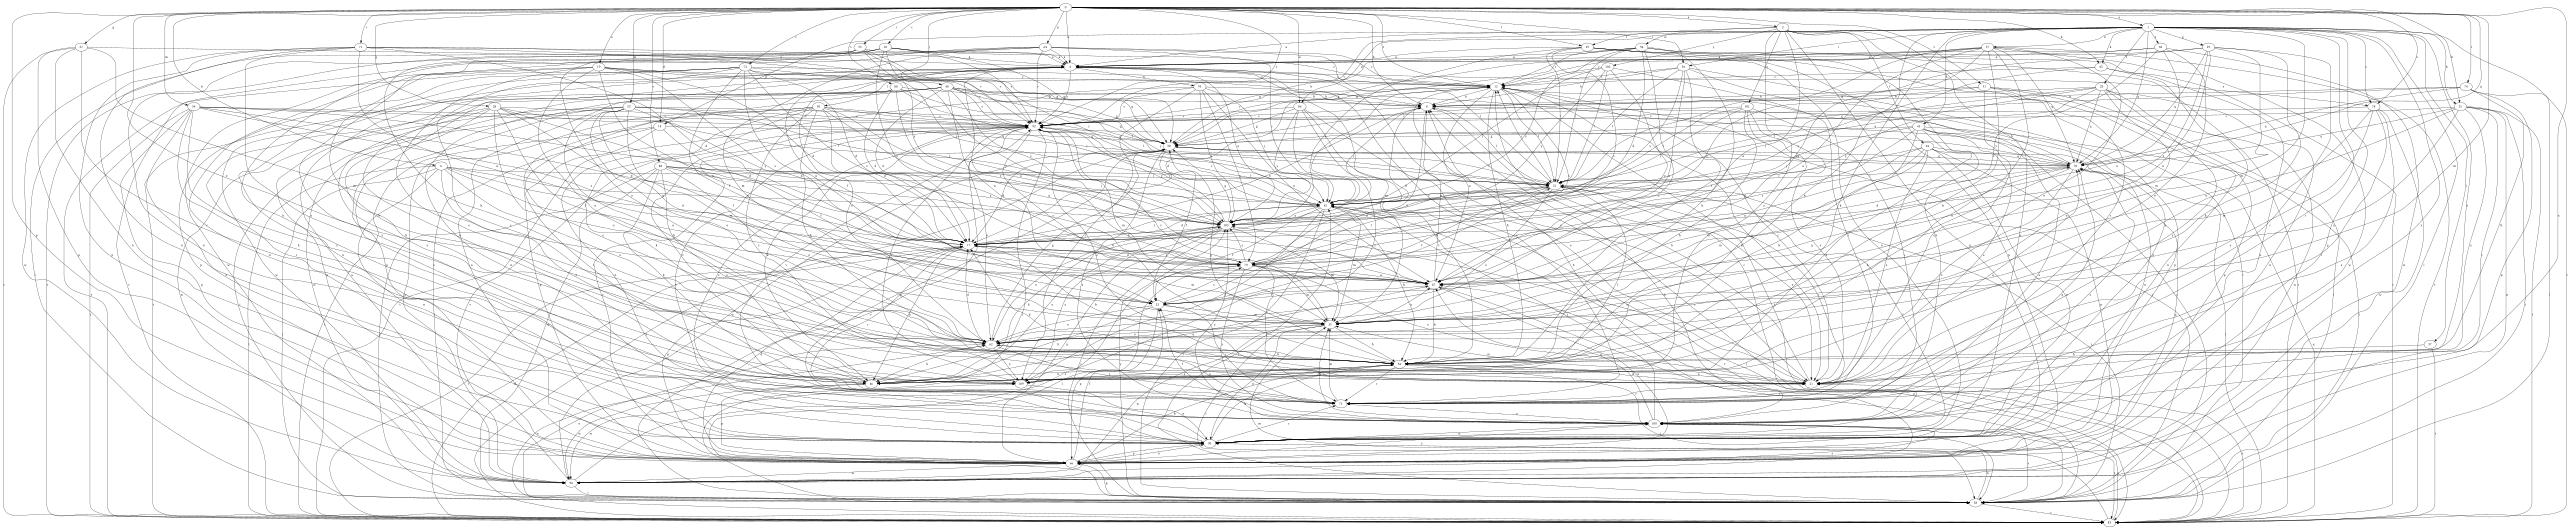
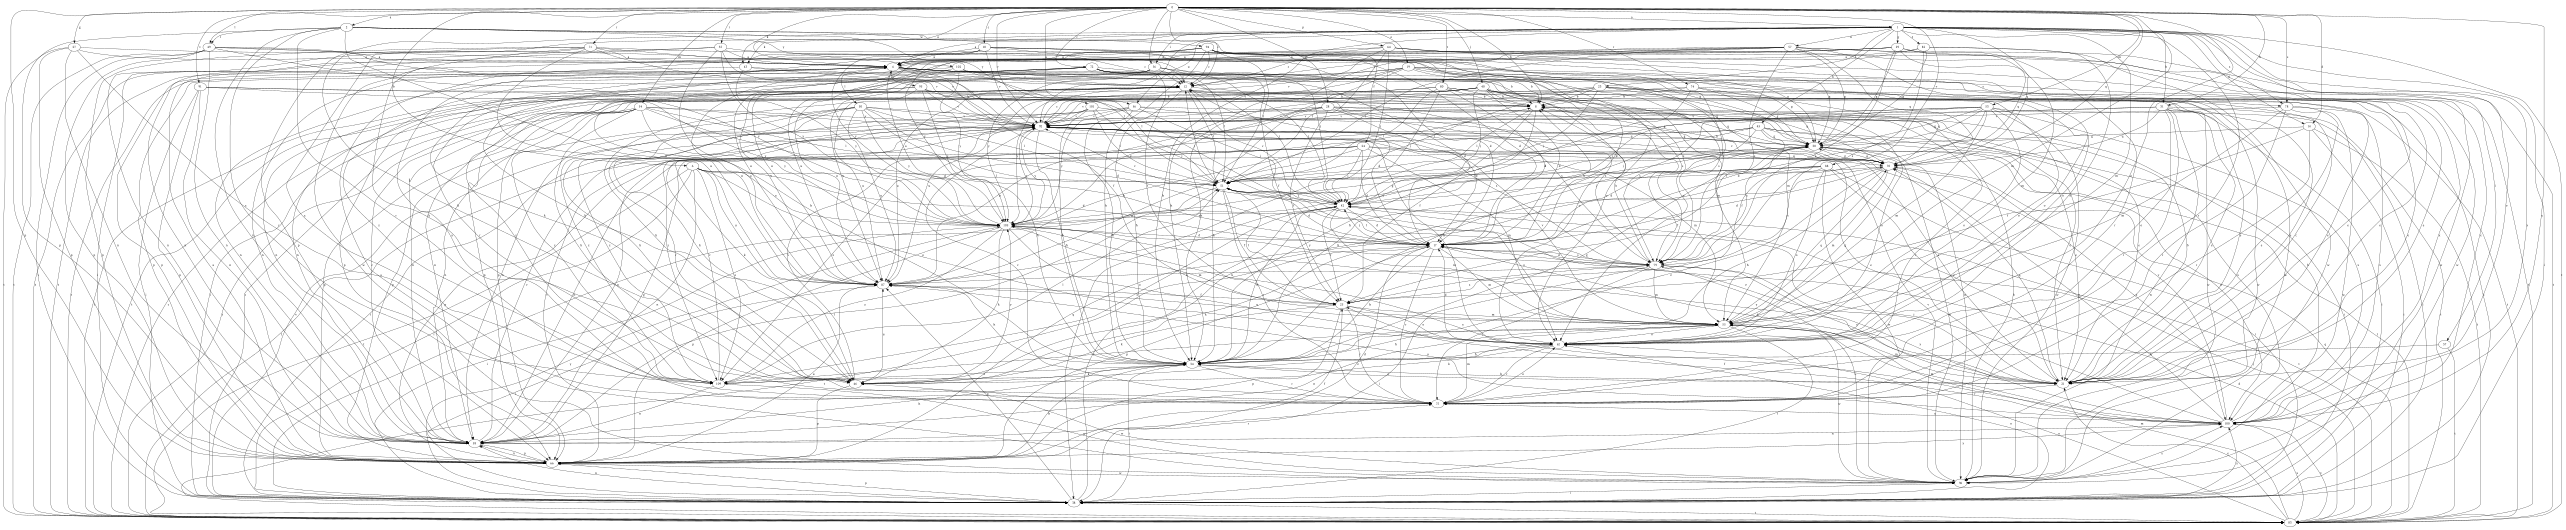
edge "64" -> "55": removed, label "m"
